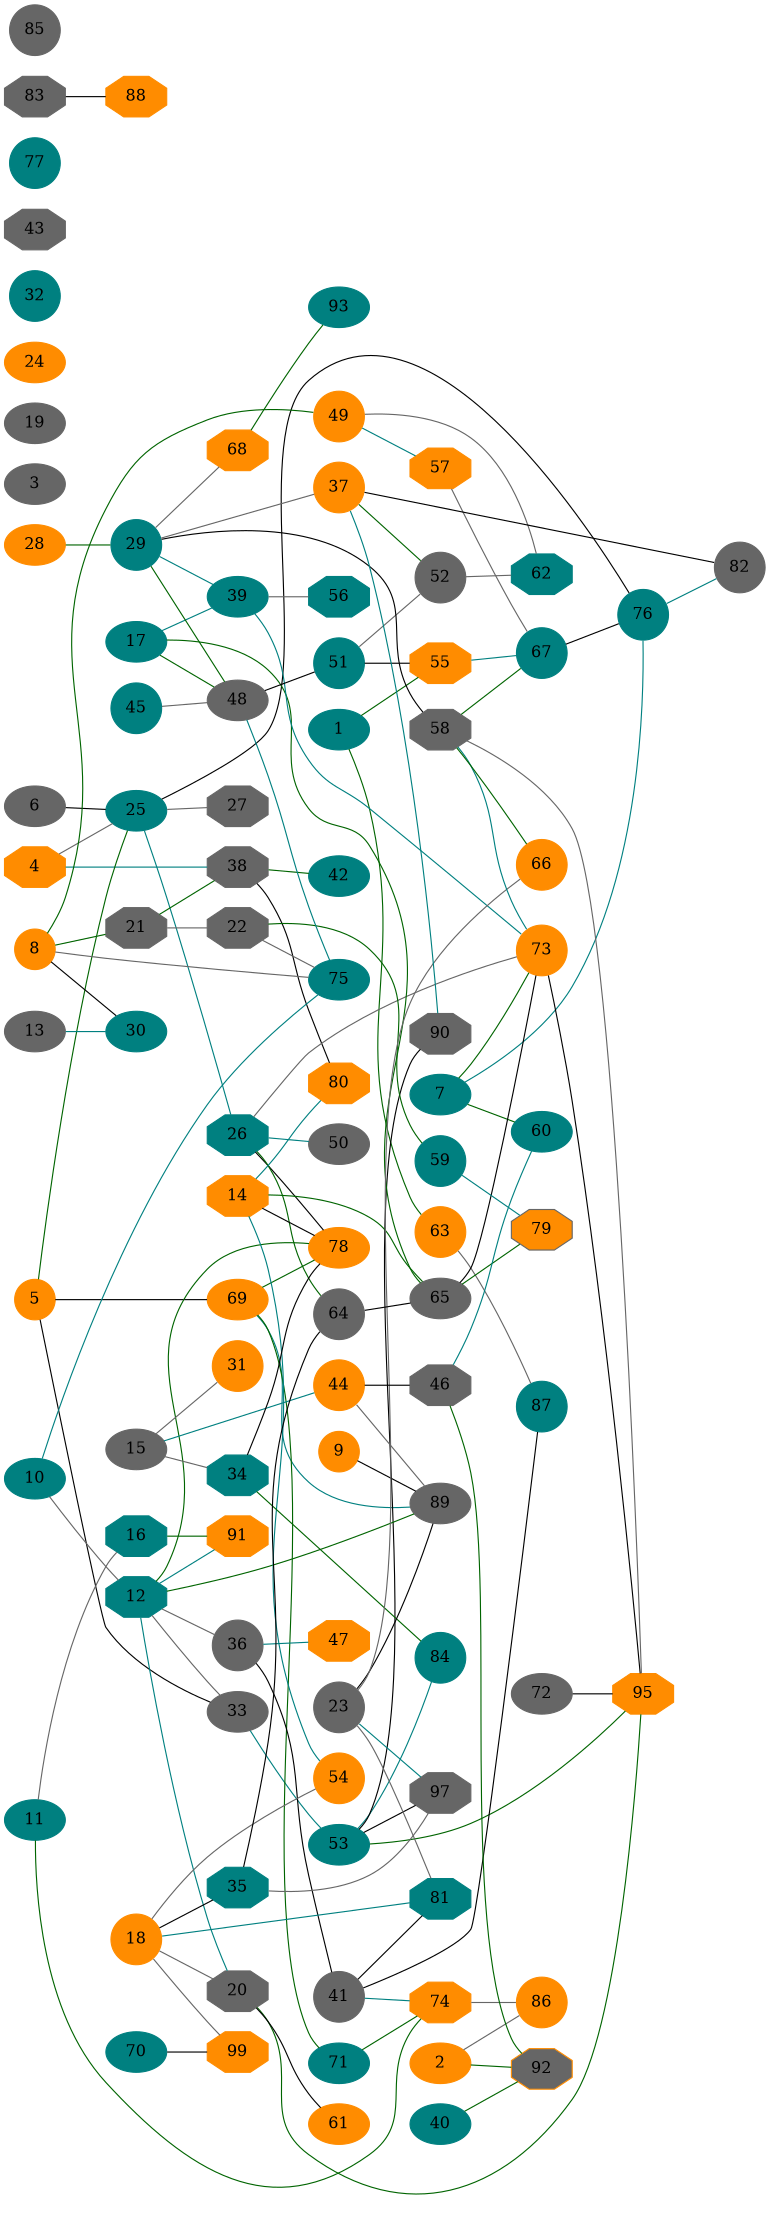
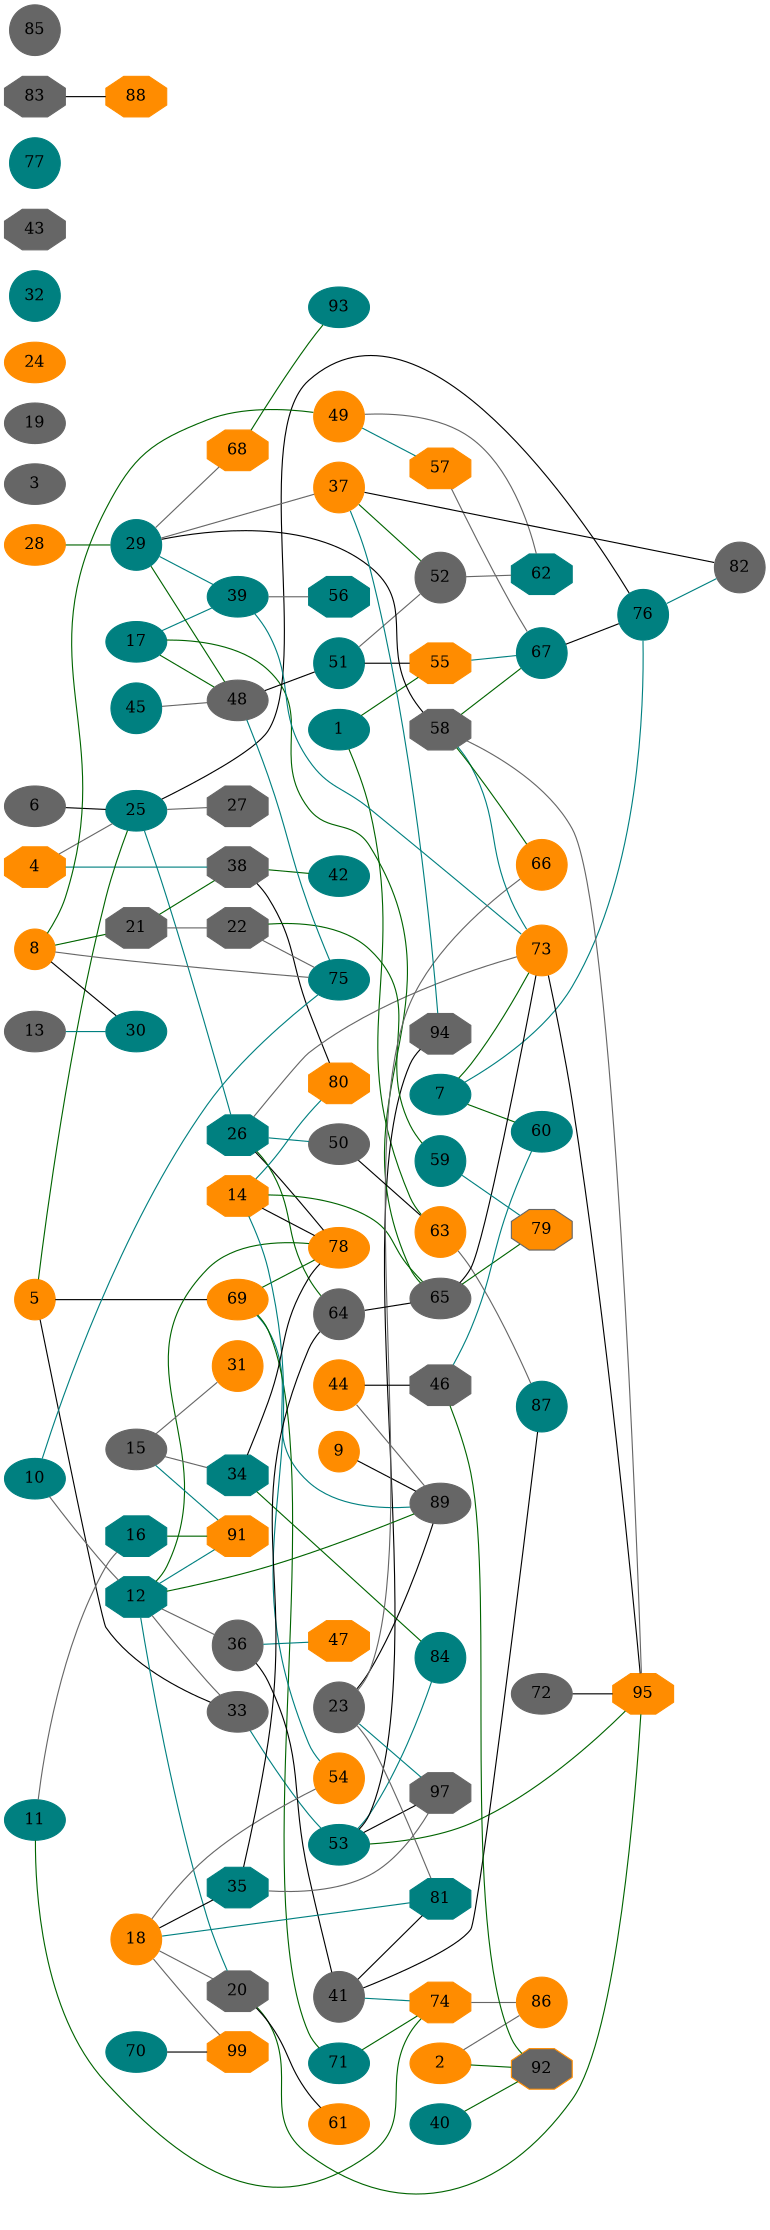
node "90": label "90" -> "94"
edge "50" -- "63": added
edge "44" -- "15": now "91" -- "15"
